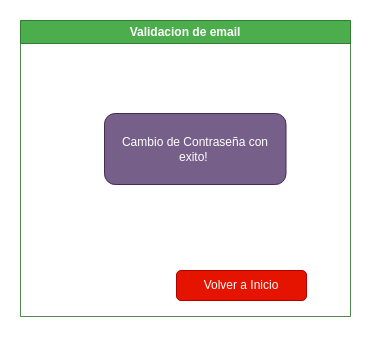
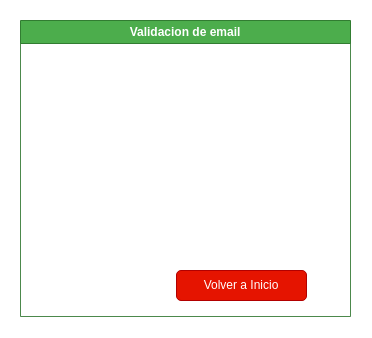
node "Cambio de Contraseña con exito!": removed
